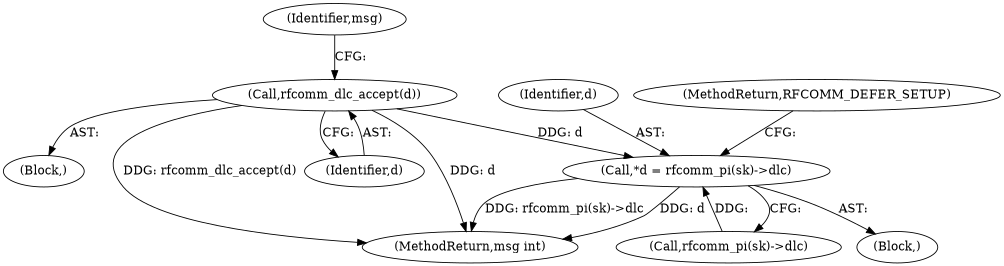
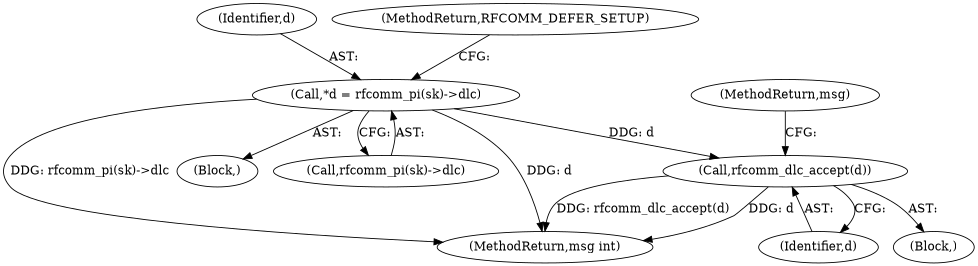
node "(Identifier,msg)": label "(Identifier,msg)" -> "(MethodReturn,msg)"
edge "(Call,rfcomm_dlc_accept(d))" -> "(Call,*d = rfcomm_pi(sk)->dlc)": reversed
edge "(Call,rfcomm_pi(sk)->dlc)" -> "(Call,*d = rfcomm_pi(sk)->dlc)": label "DDG: " -> "AST: "
